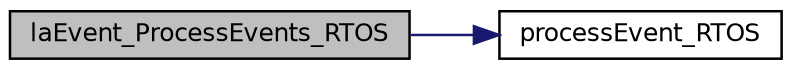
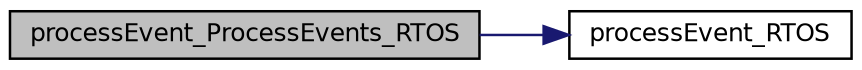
node "laEvent_ProcessEvents_RTOS": label "laEvent_ProcessEvents_RTOS" -> "processEvent_ProcessEvents_RTOS"
